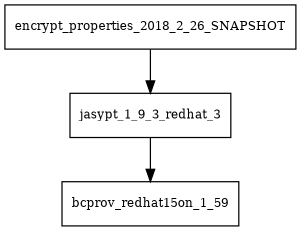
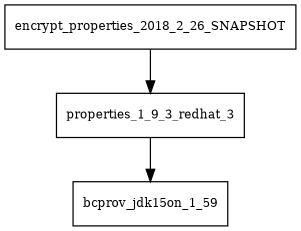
node "jasypt_1_9_3_redhat_3": label "jasypt_1_9_3_redhat_3" -> "properties_1_9_3_redhat_3"
node "bcprov_redhat15on_1_59": label "bcprov_redhat15on_1_59" -> "bcprov_jdk15on_1_59"
